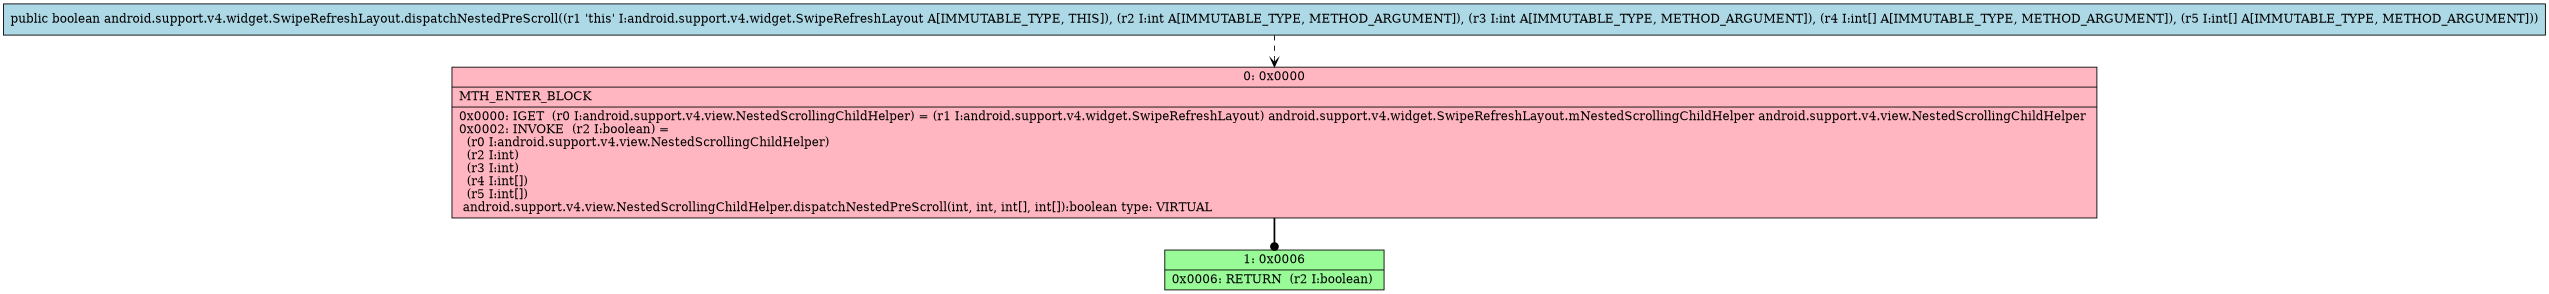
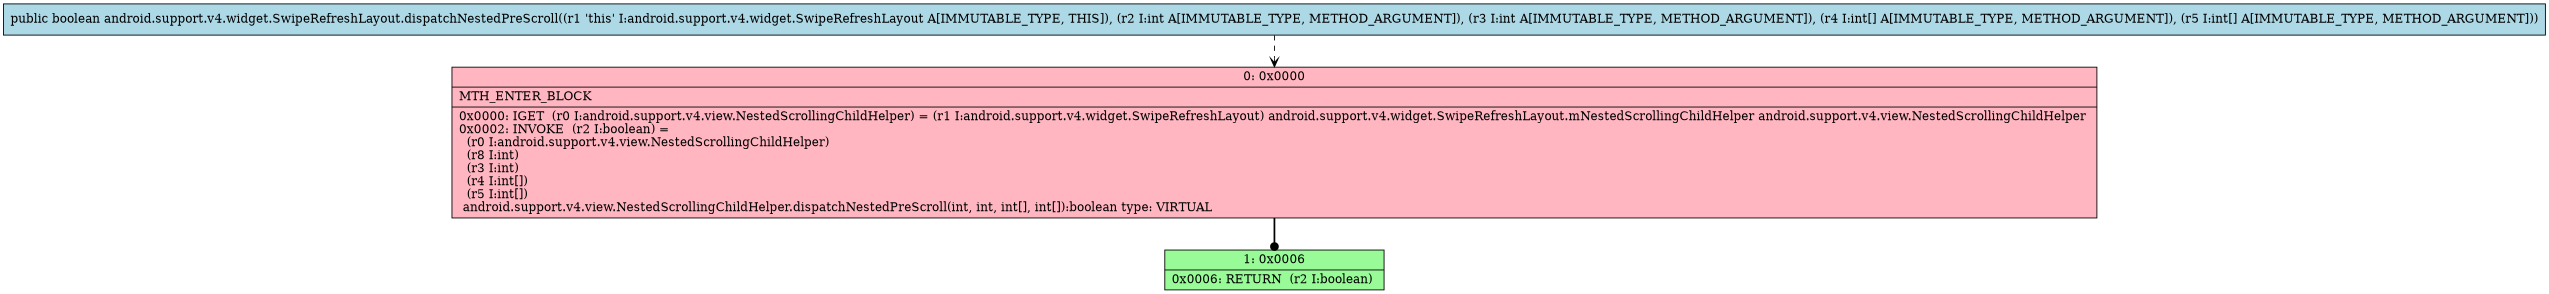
node "0: 0x0000": text "(r2 I:int)" -> "(r8 I:int)"
